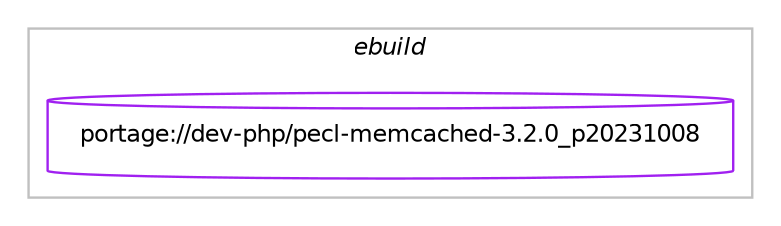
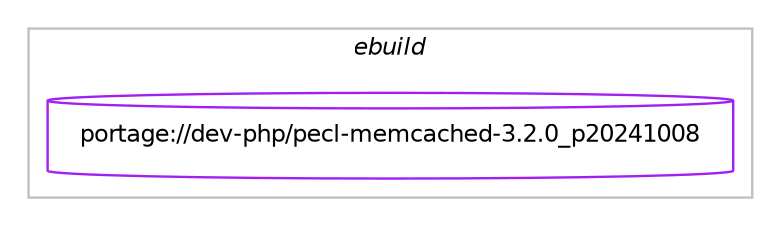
node "portage://dev-php/pecl-memcached-3.2.0_p20231008": label "portage://dev-php/pecl-memcached-3.2.0_p20231008" -> "portage://dev-php/pecl-memcached-3.2.0_p20241008"
